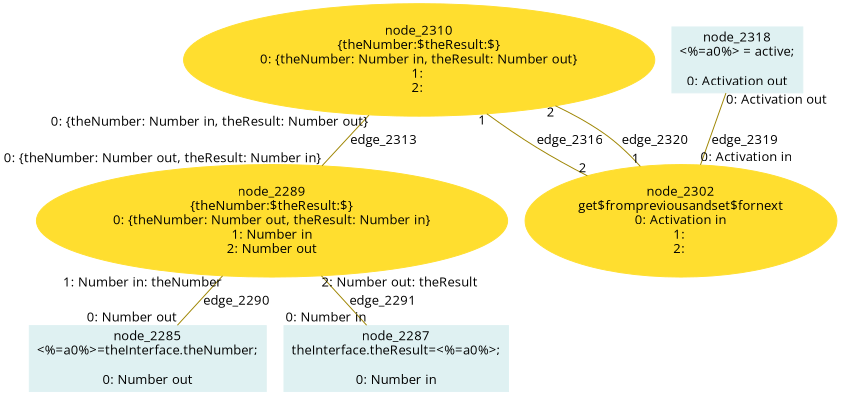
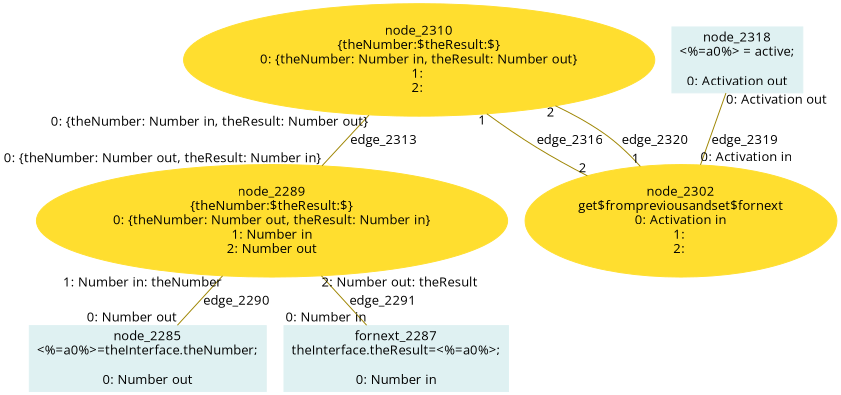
node "node_2287 theInterface.theResult=<%=a0%>; 0: Number in": label "node_2287 theInterface.theResult=<%=a0%>; 0: Number in" -> "fornext_2287 theInterface.theResult=<%=a0%>; 0: Number in"
